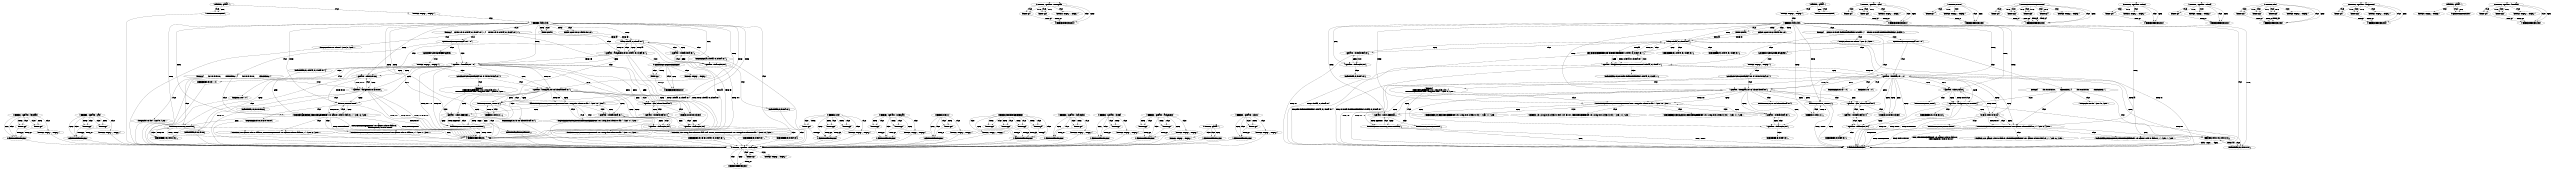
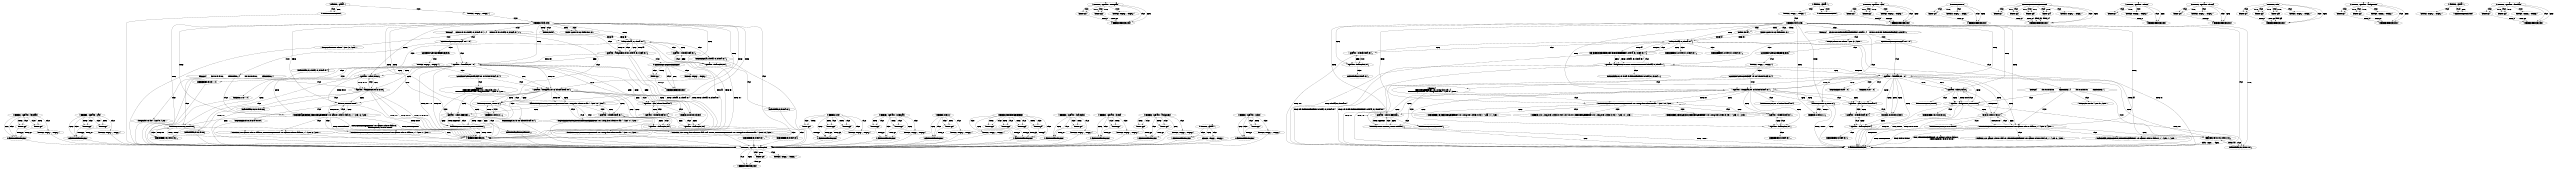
node "(IDENTIFIER,ret,ret = write(fd, ev, sizeof(*ev)))": removed
